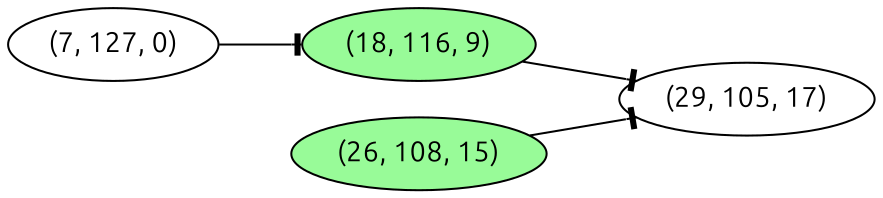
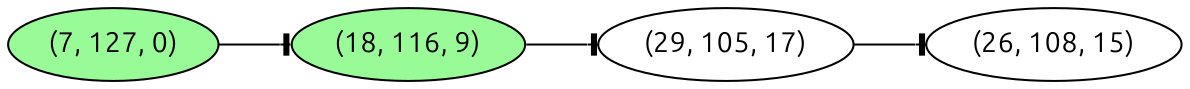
node "(7, 127, 0)": fillcolor white -> palegreen
edge "(26, 108, 15)" -> "(29, 105, 17)": reversed
node "(26, 108, 15)": fillcolor palegreen -> white
